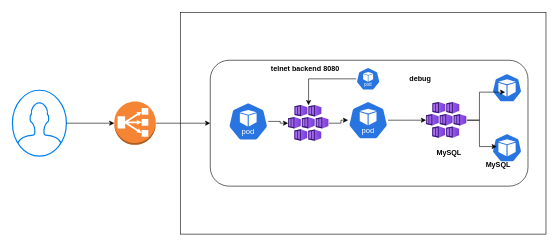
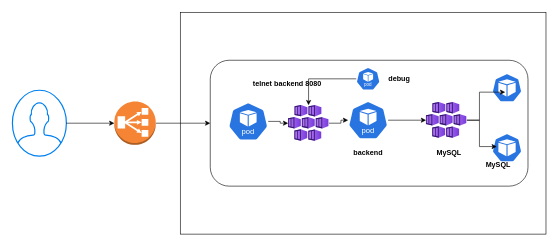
node "telnet backend 8080": moved (305, 69) -> (287, 84)
node "debug": moved (420, 79) -> (399, 79)
node "backend": added
